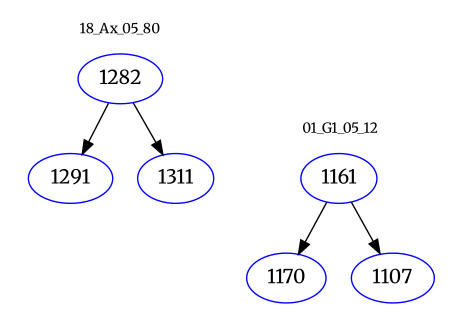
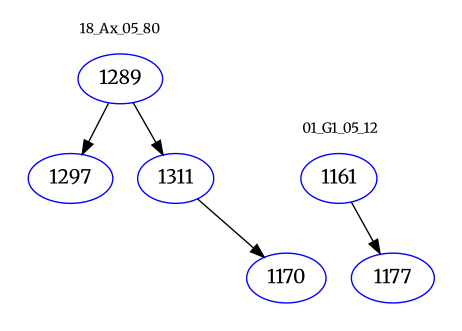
node "1282": label "1282" -> "1289"
node "1291": label "1291" -> "1297"
edge "1161" -> "1170": now "1311" -> "1170"
node "1107": label "1107" -> "1177"
